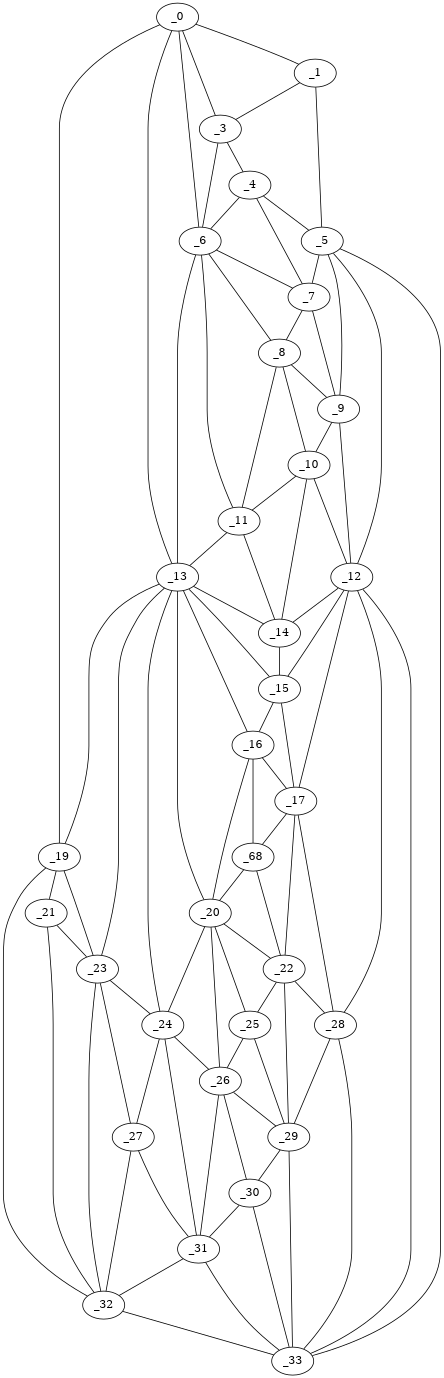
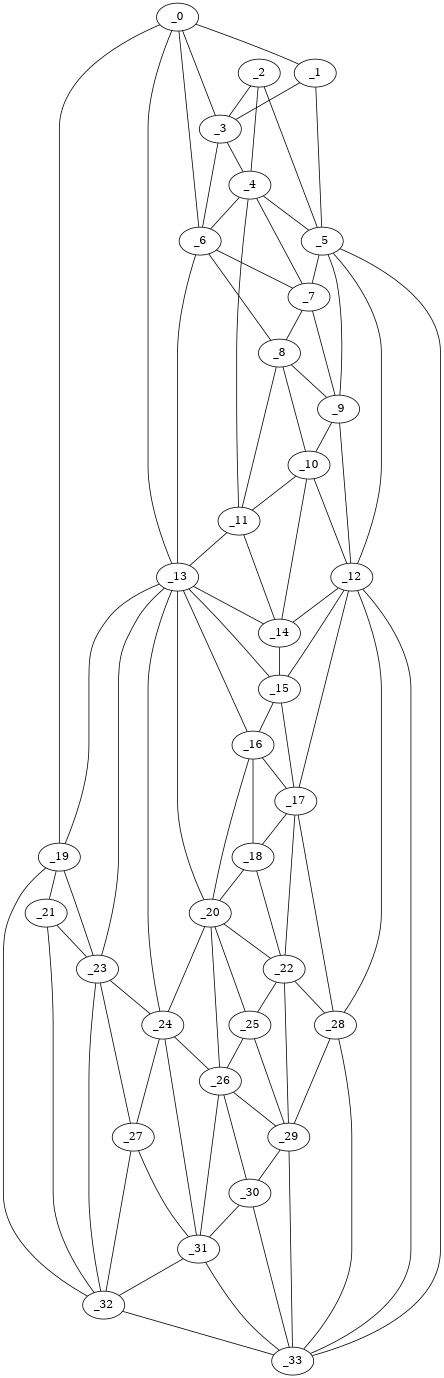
node "_2": added
edge "_6" -- "_11": now "_4" -- "_11"
node "_68": label "_68" -> "_18"
